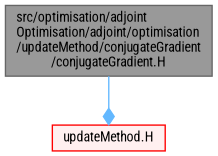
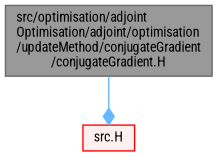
node "updateMethod.H": label "updateMethod.H" -> "src.H"
